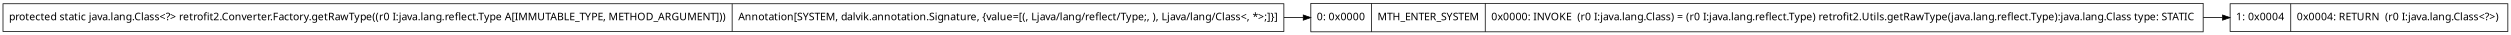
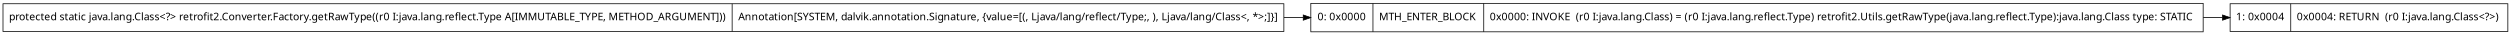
node "0: 0x0000": text "MTH_ENTER_SYSTEM" -> "MTH_ENTER_BLOCK"
